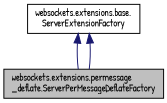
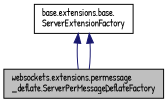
node "websockets.extensions.base. ServerExtensionFactory": label "websockets.extensions.base. ServerExtensionFactory" -> "base.extensions.base. ServerExtensionFactory"
